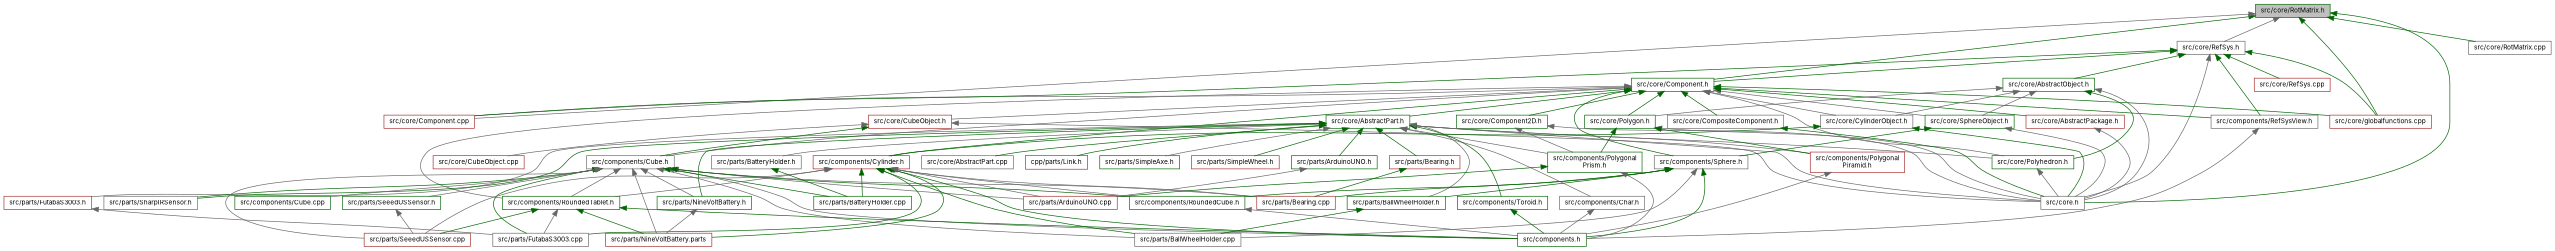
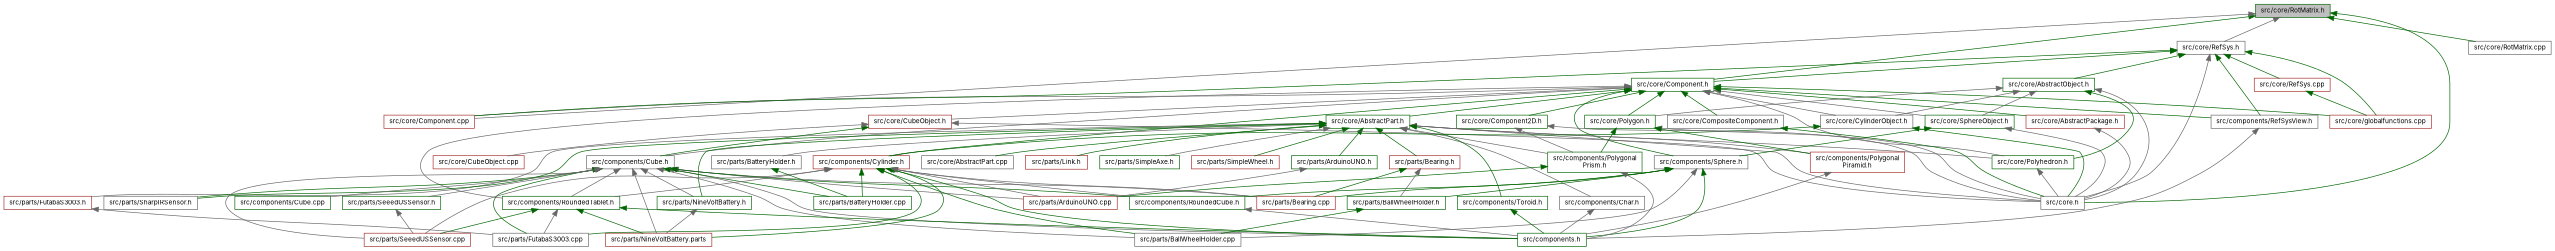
edge "src/core/globalfunctions.cpp" -> "src/core/RotMatrix.h": now "src/core/globalfunctions.cpp" -> "src/core/RefSys.cpp"
edge "src/parts/BallWheelHolder.h" -> "src/core/AbstractPart.h": now "src/parts/BallWheelHolder.h" -> "src/parts/Bearing.h"
node "cpp/parts/Link.h": label "cpp/parts/Link.h" -> "src/parts/Link.h"
